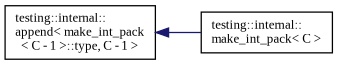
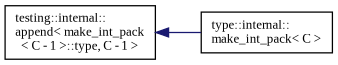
node "testing::internal:: make_int_pack< C >": label "testing::internal:: make_int_pack< C >" -> "type::internal:: make_int_pack< C >"
